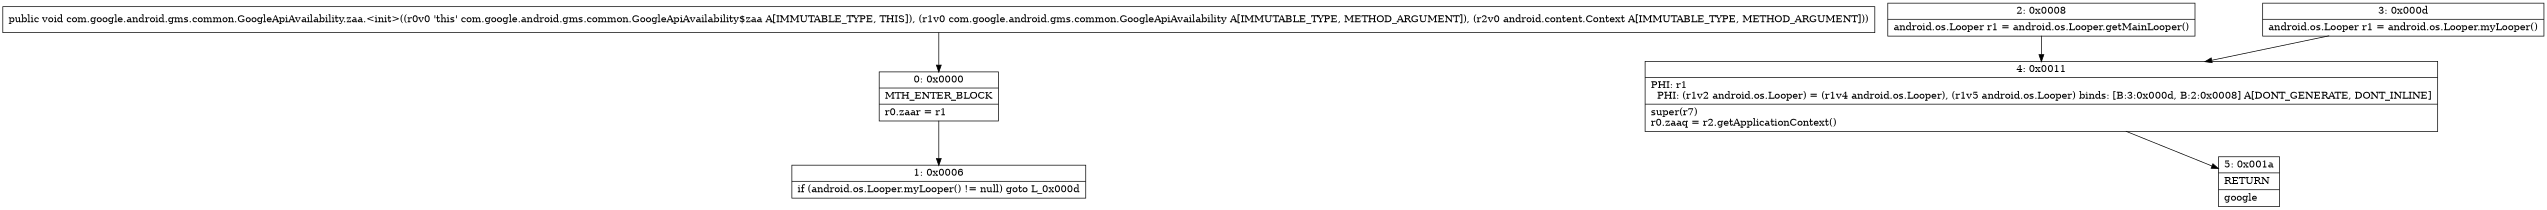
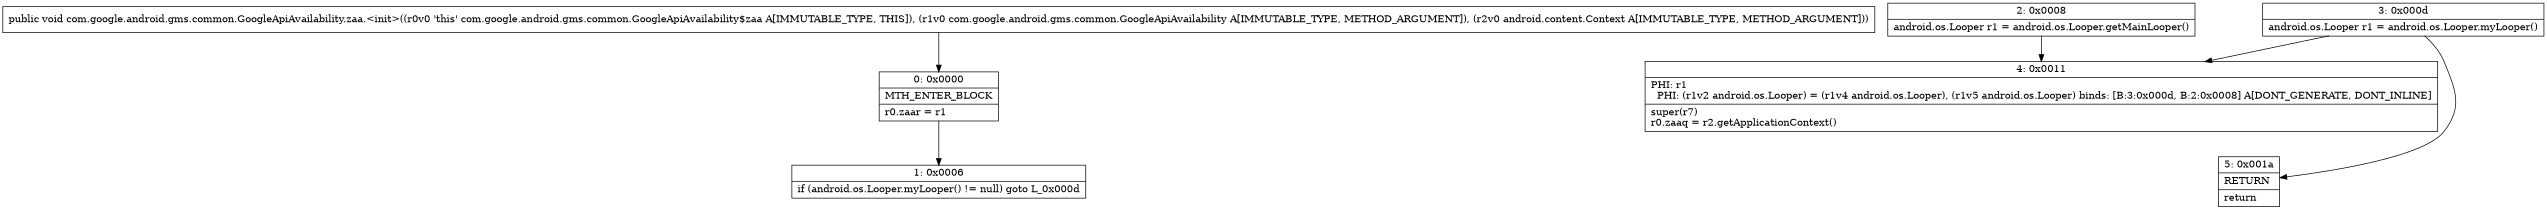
edge "4: 0x0011" -> "5: 0x001a": now "3: 0x000d" -> "5: 0x001a"
node "5: 0x001a": text "google" -> "return"
